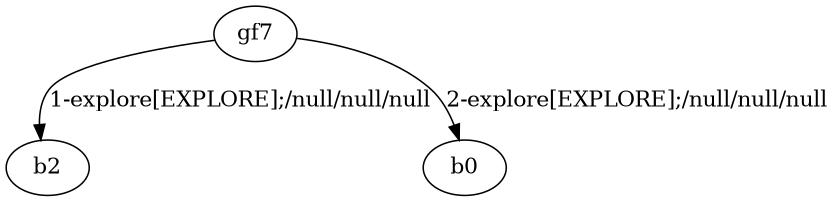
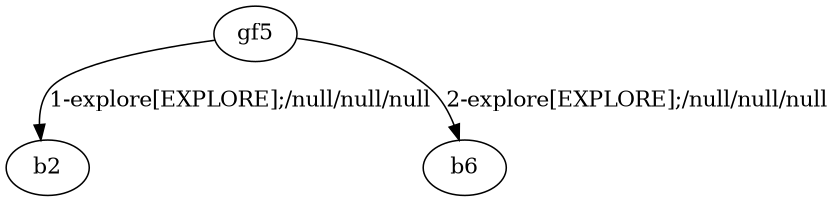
node "gf7": label "gf7" -> "gf5"
node "b0": label "b0" -> "b6"
